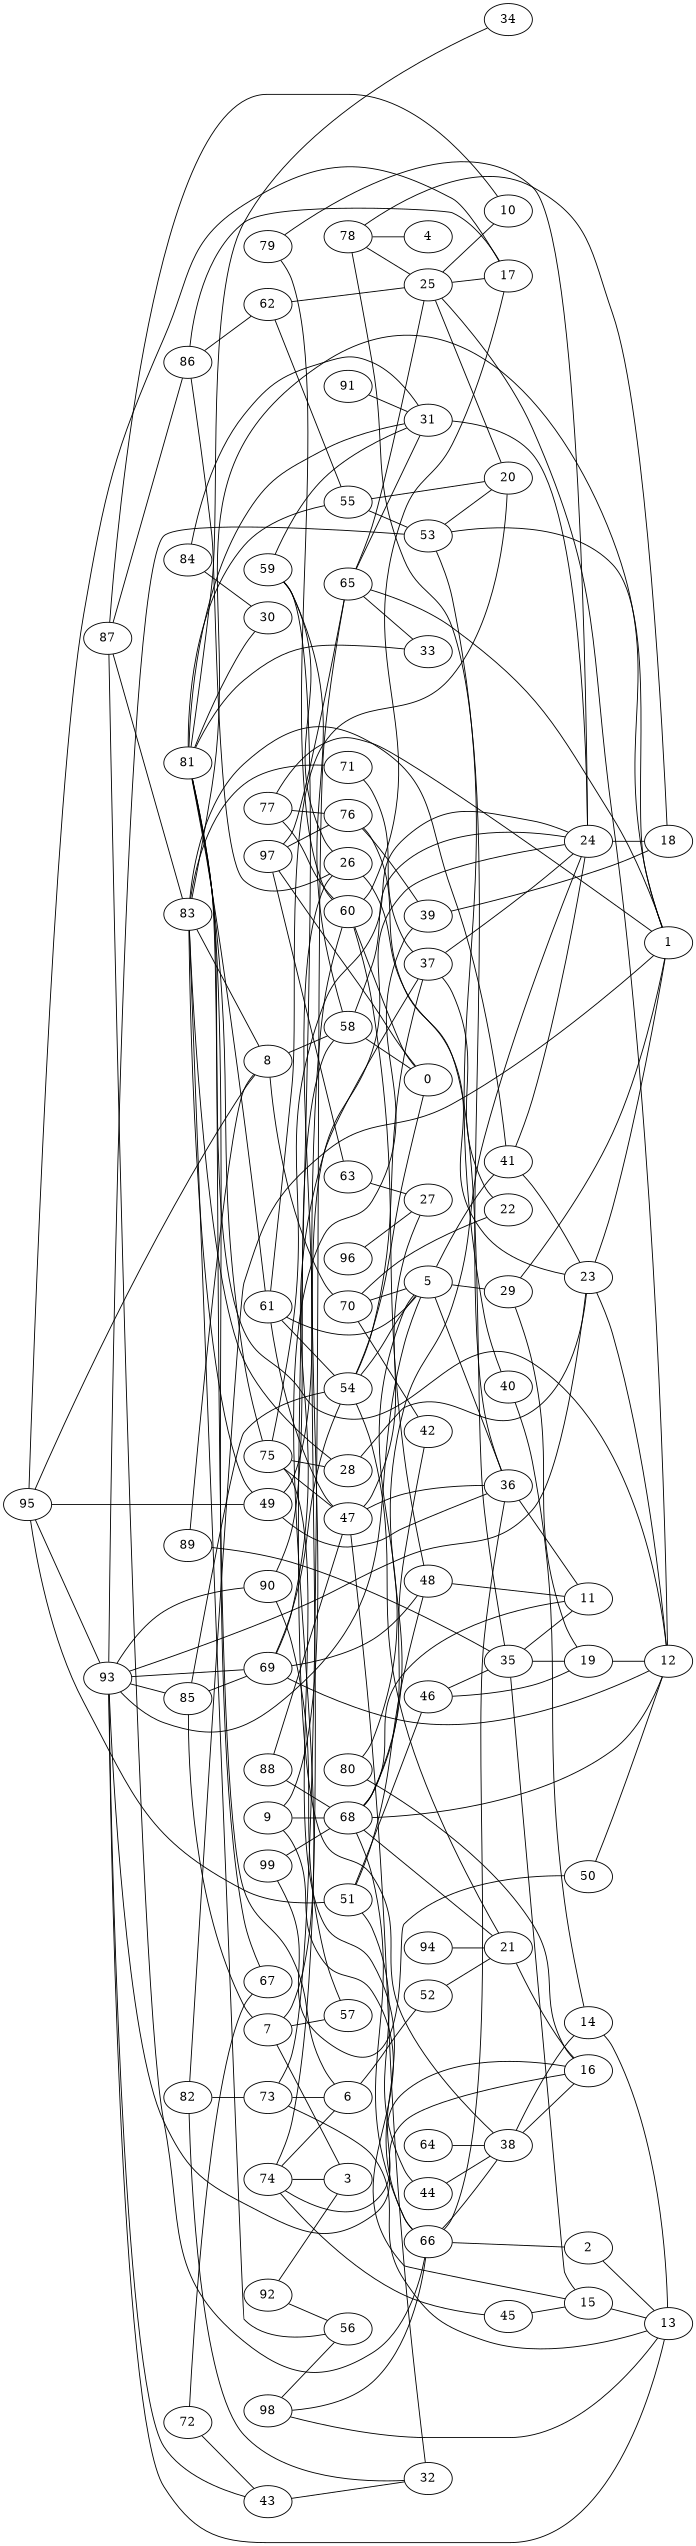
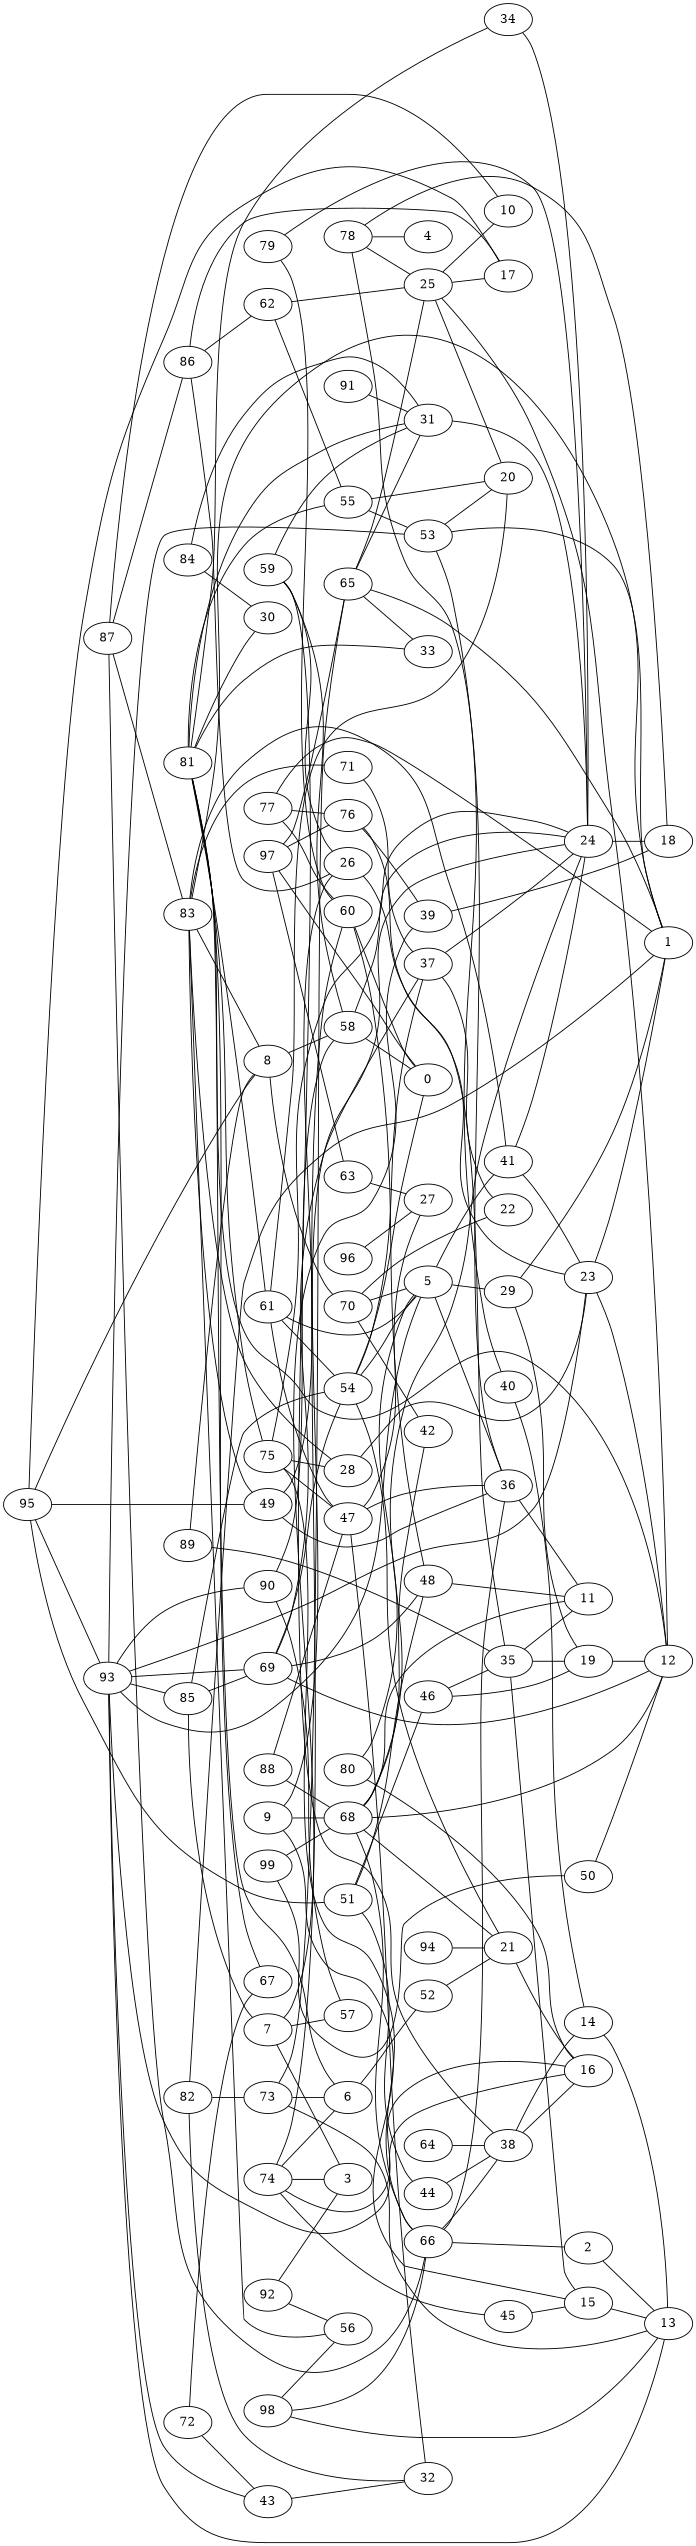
edge "34" -- "24": added
edge "17" -- "60": removed
